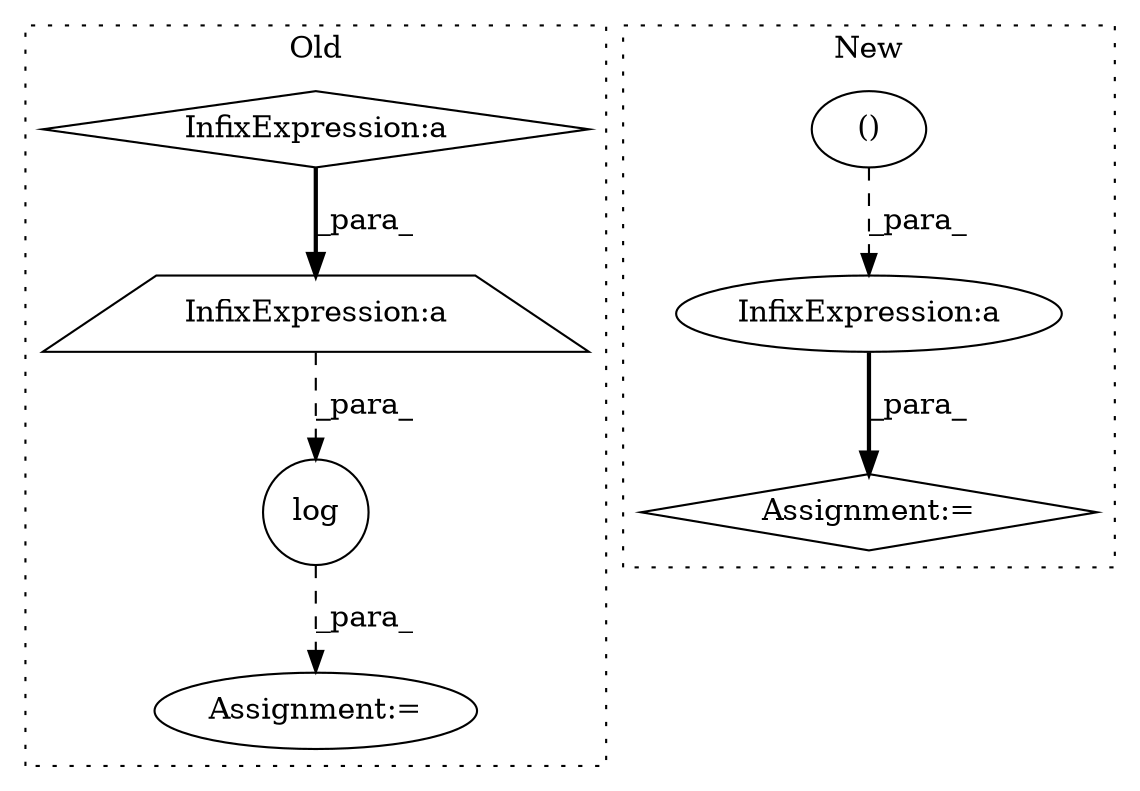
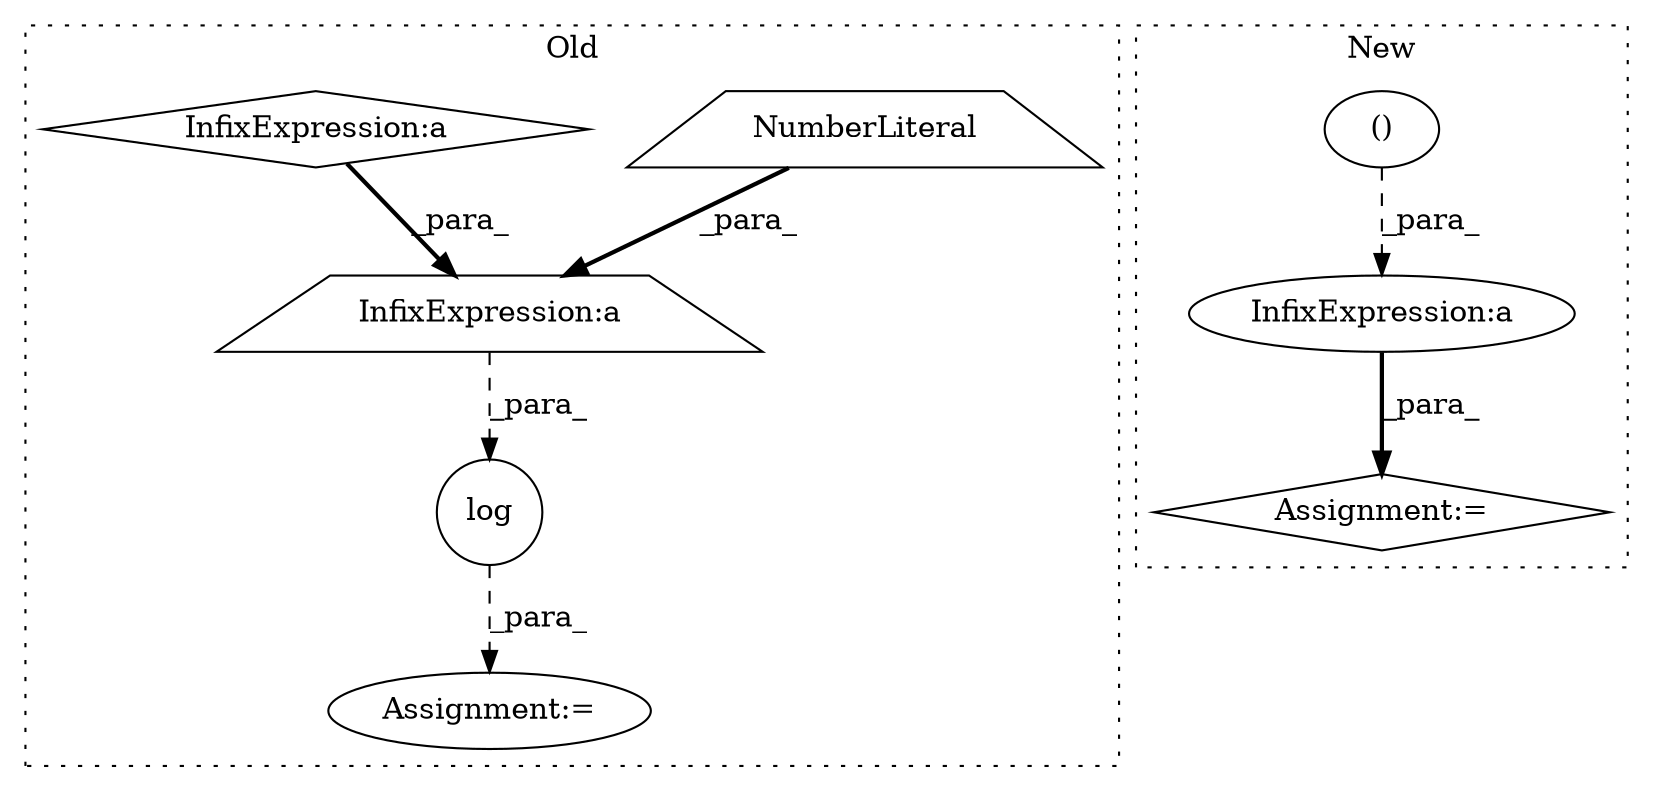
node "NumberLiteral": added
